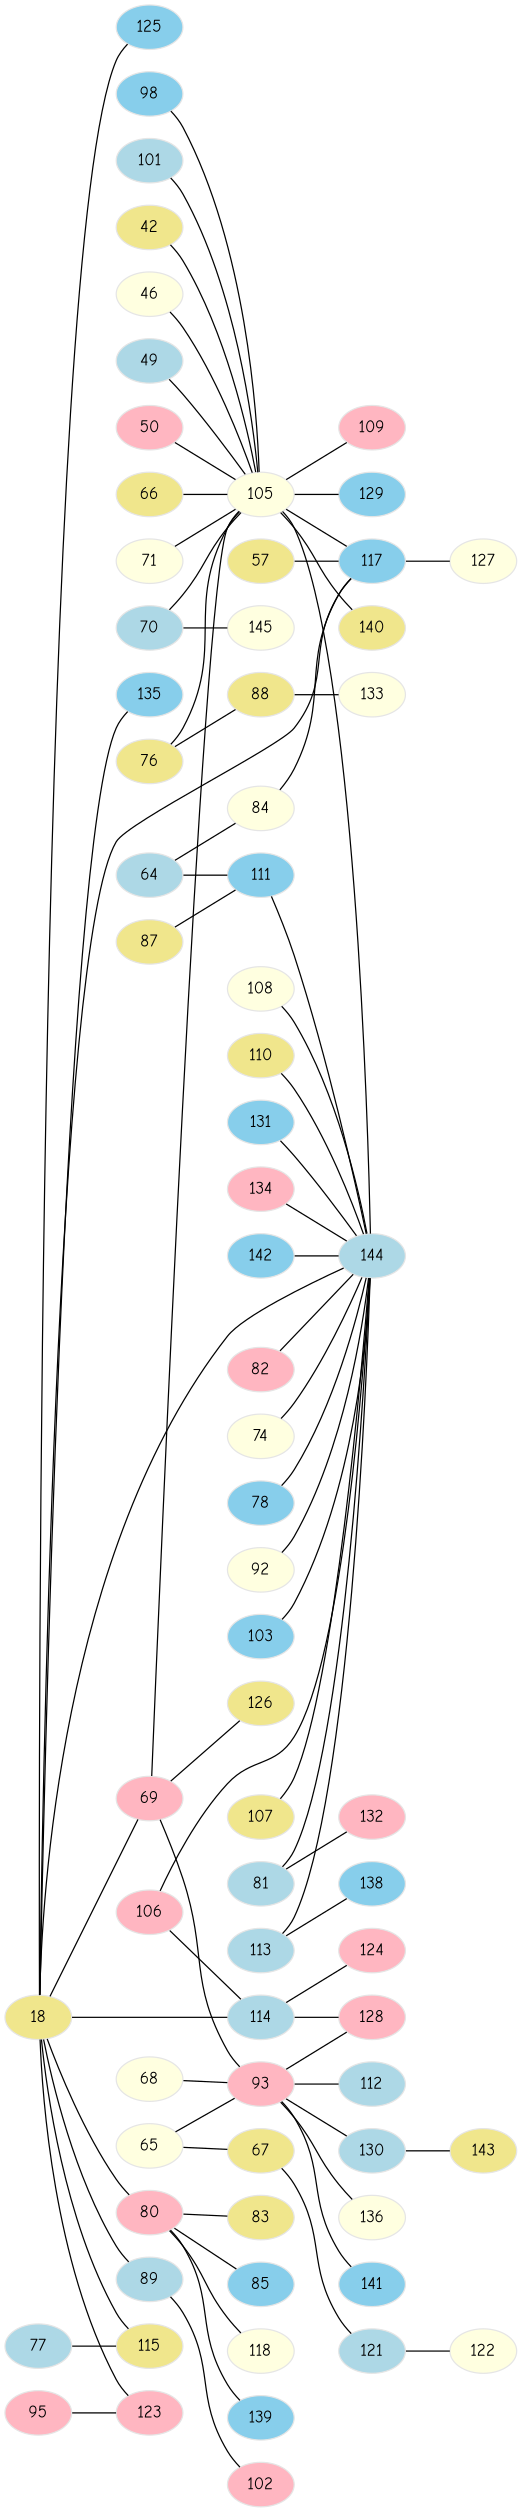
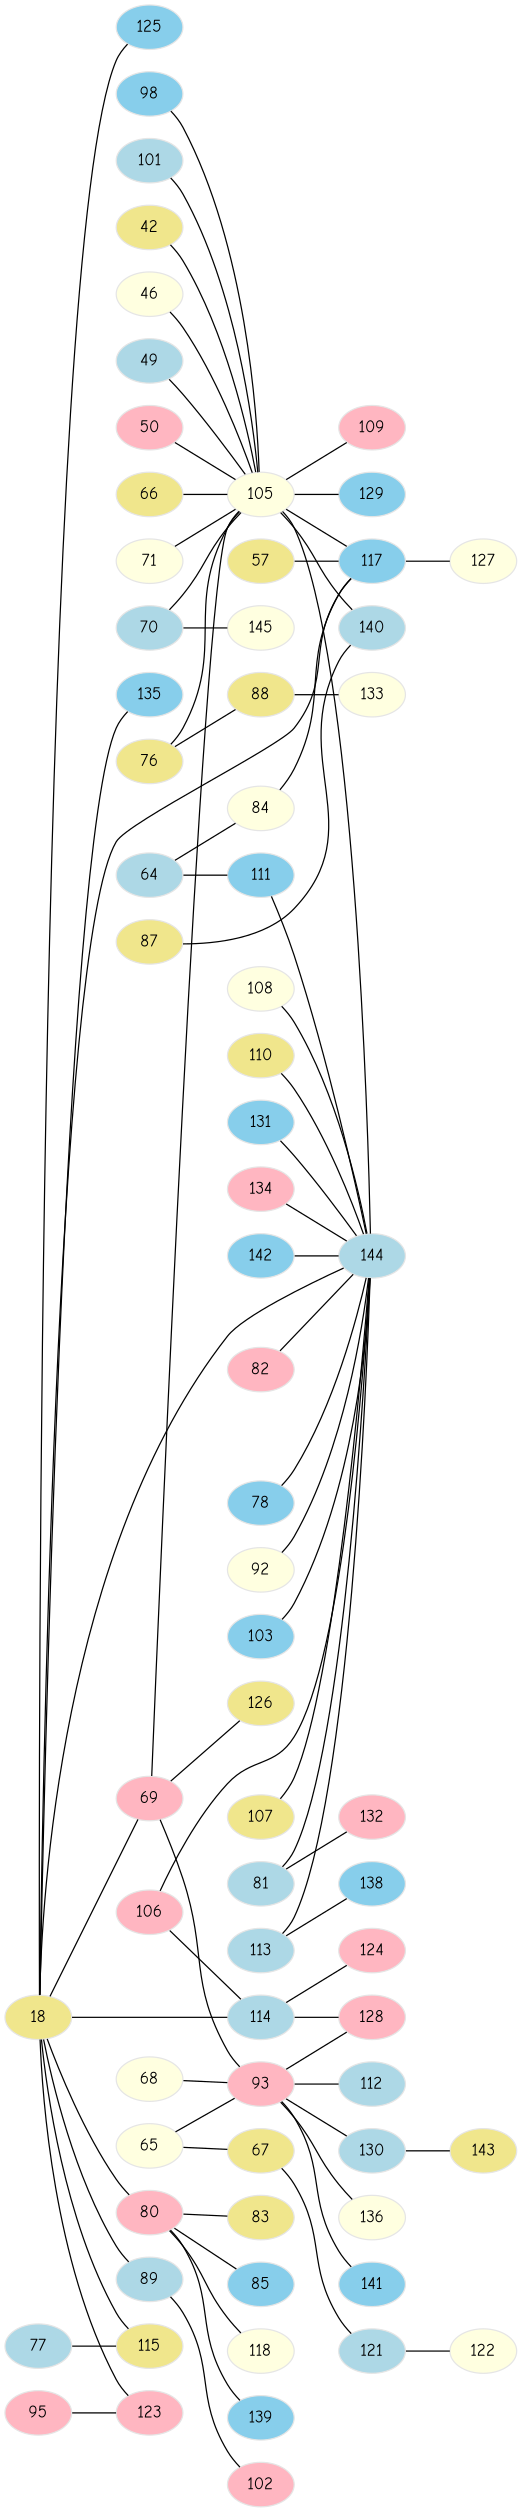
node "140": fillcolor khaki -> lightblue
edge "111" -- "87": now "140" -- "87"
node "74": removed
